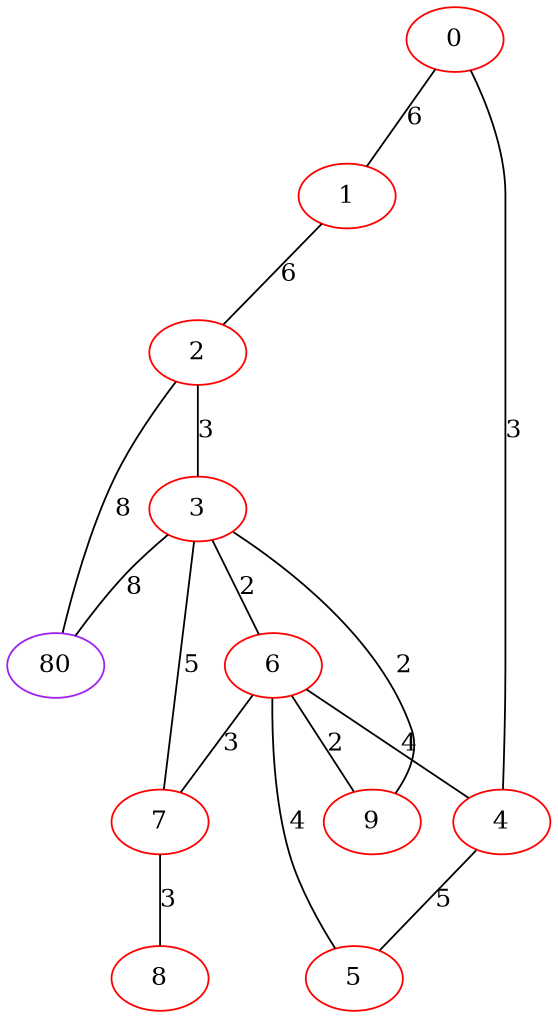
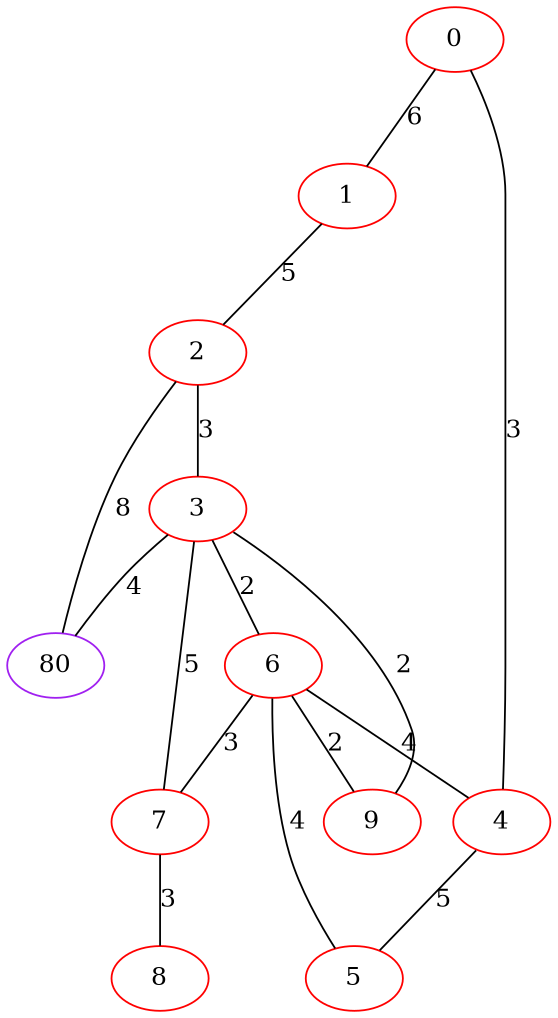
edge "1" -- "2": label "6" -> "5"
edge "3" -- "80": label "8" -> "4"
